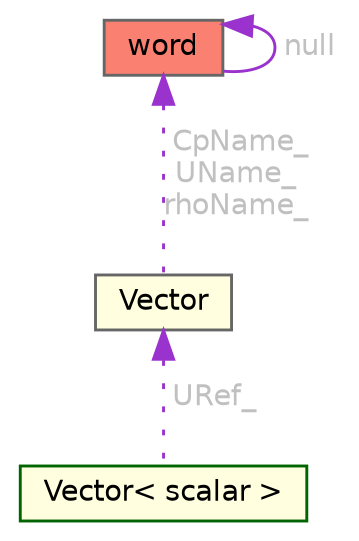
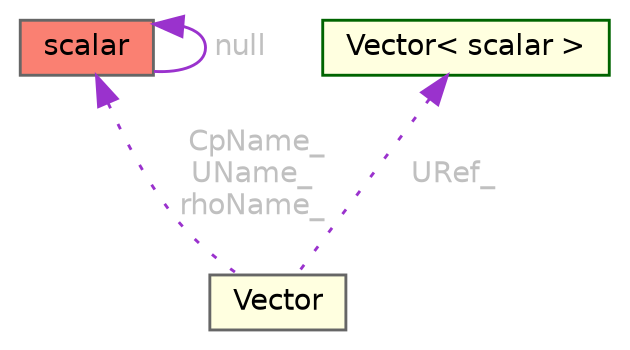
node "word": label "word" -> "scalar"
edge "Vector< scalar >" -> "Vector": reversed
